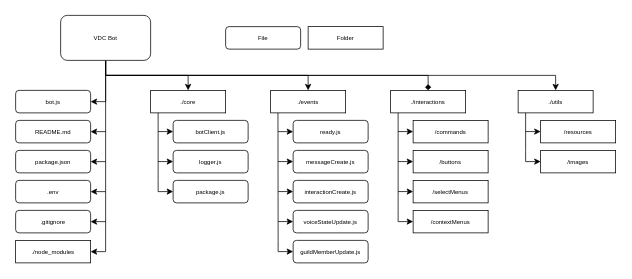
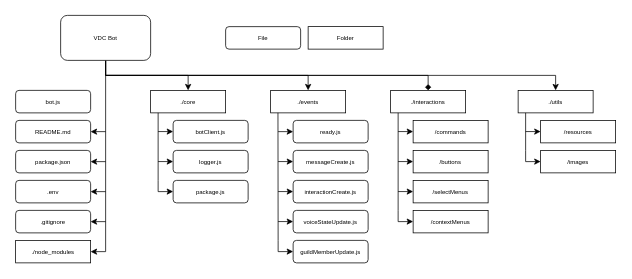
edge "VDC Bot" -> "bot.js": removed
